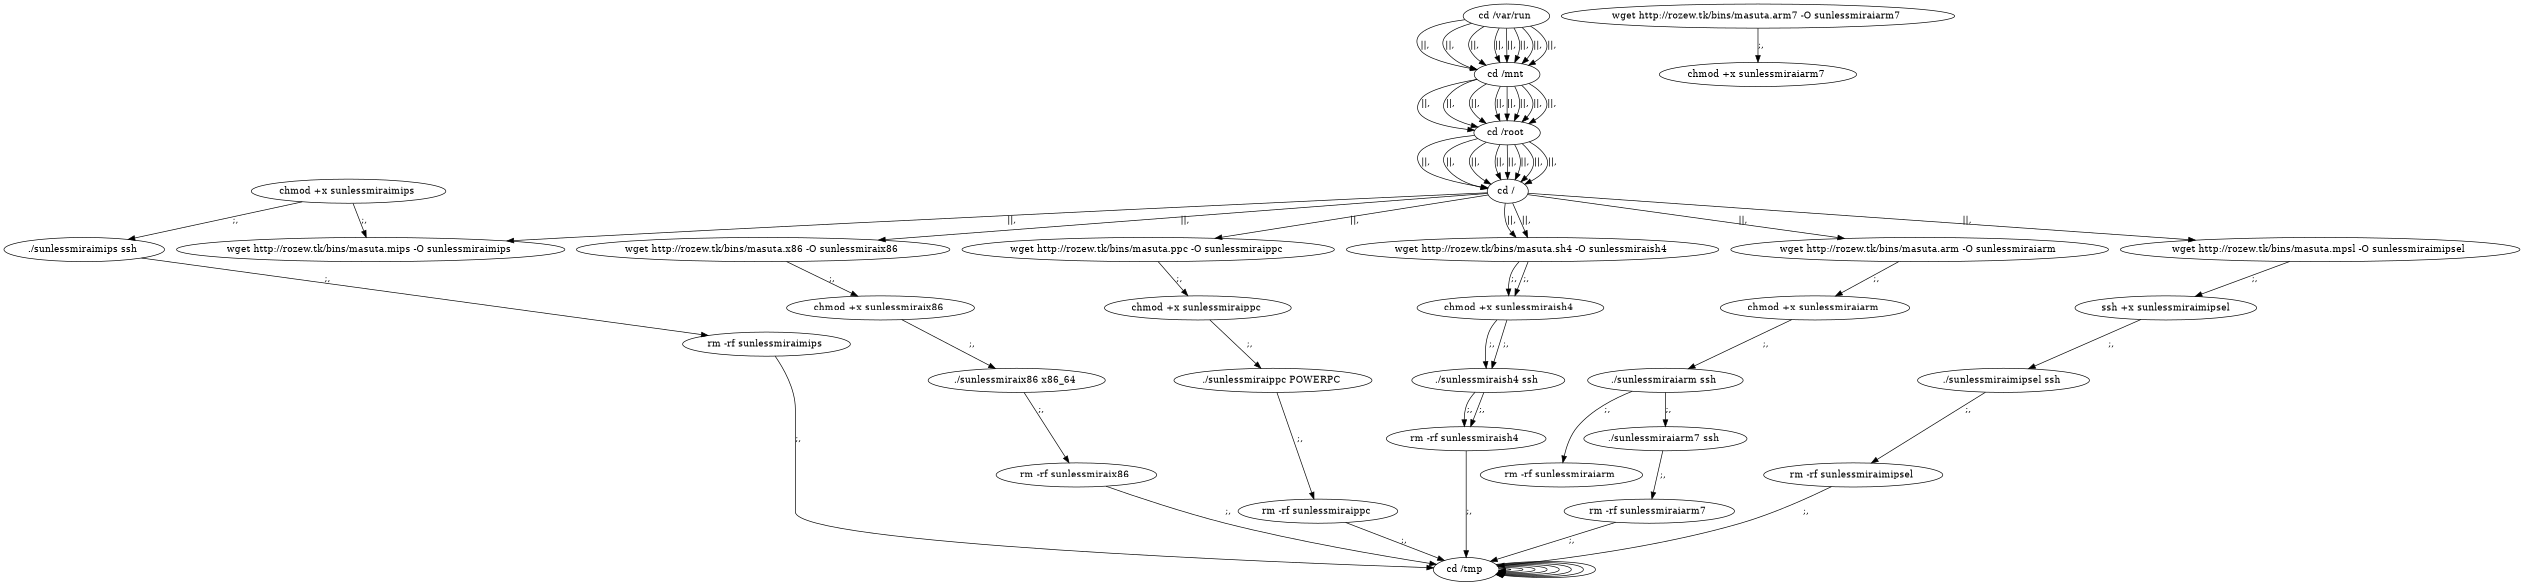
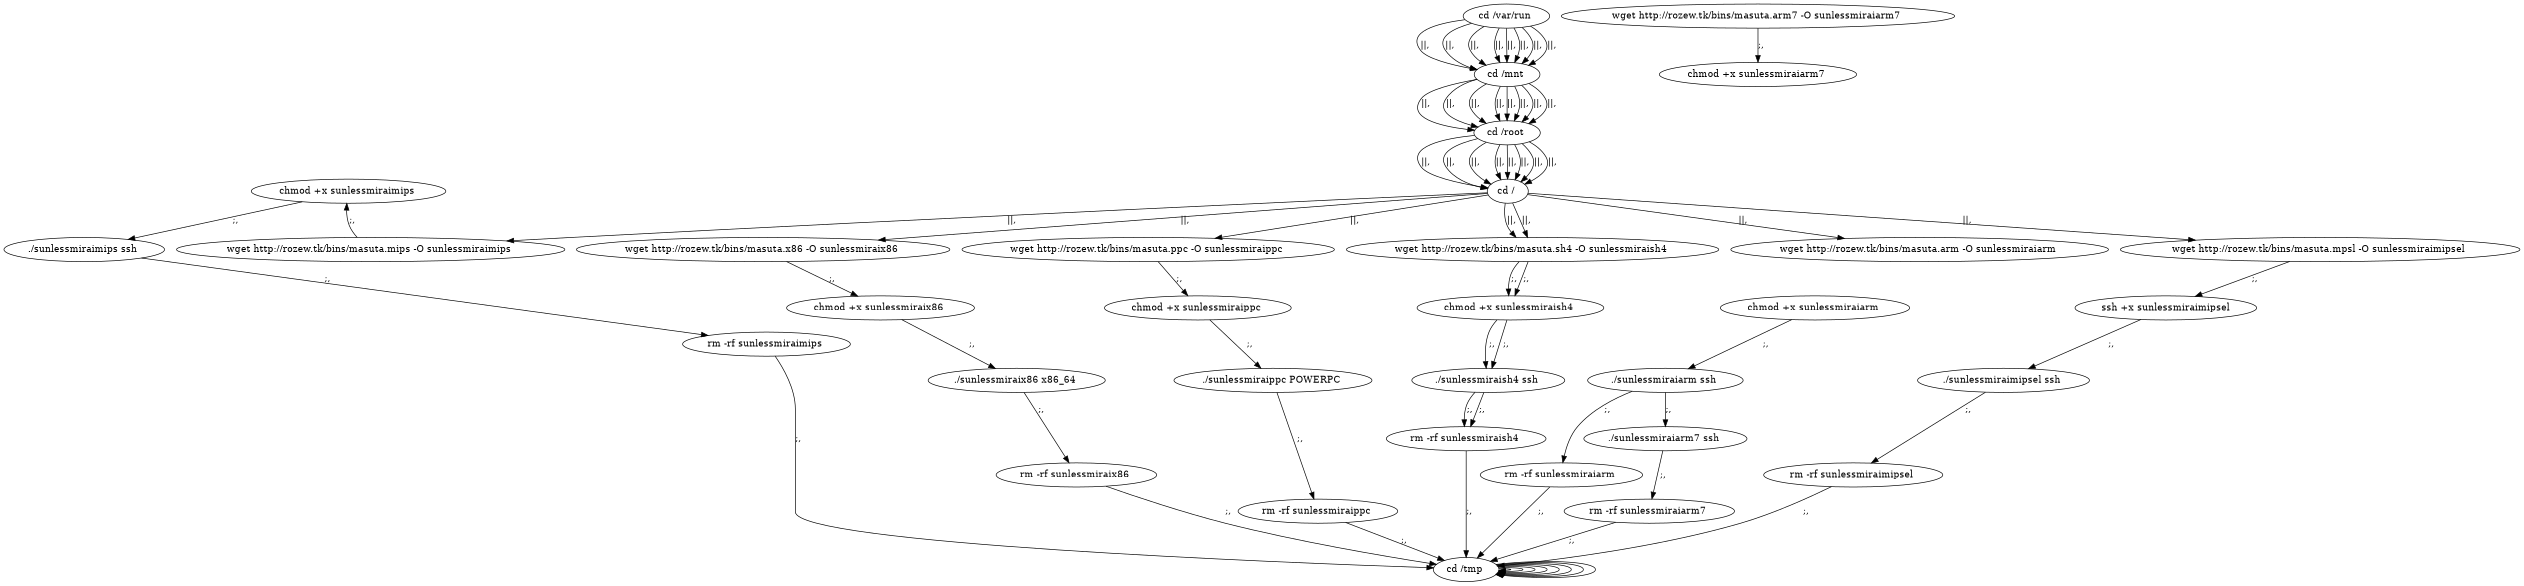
edge "chmod +x sunlessmiraimips" -> "wget http://rozew.tk/bins/masuta.mips -O sunlessmiraimips": reversed
edge "wget http://rozew.tk/bins/masuta.arm -O sunlessmiraiarm" -> "chmod +x sunlessmiraiarm": removed, label ";,"
edge "rm -rf sunlessmiraiarm" -> "cd /tmp": added, label ";,"
